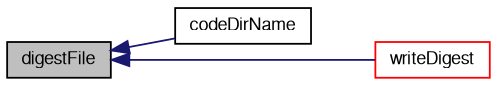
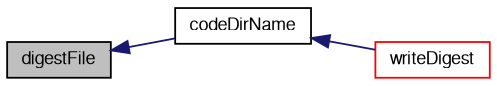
edge "writeDigest" -> "digestFile": now "writeDigest" -> "codeDirName"
